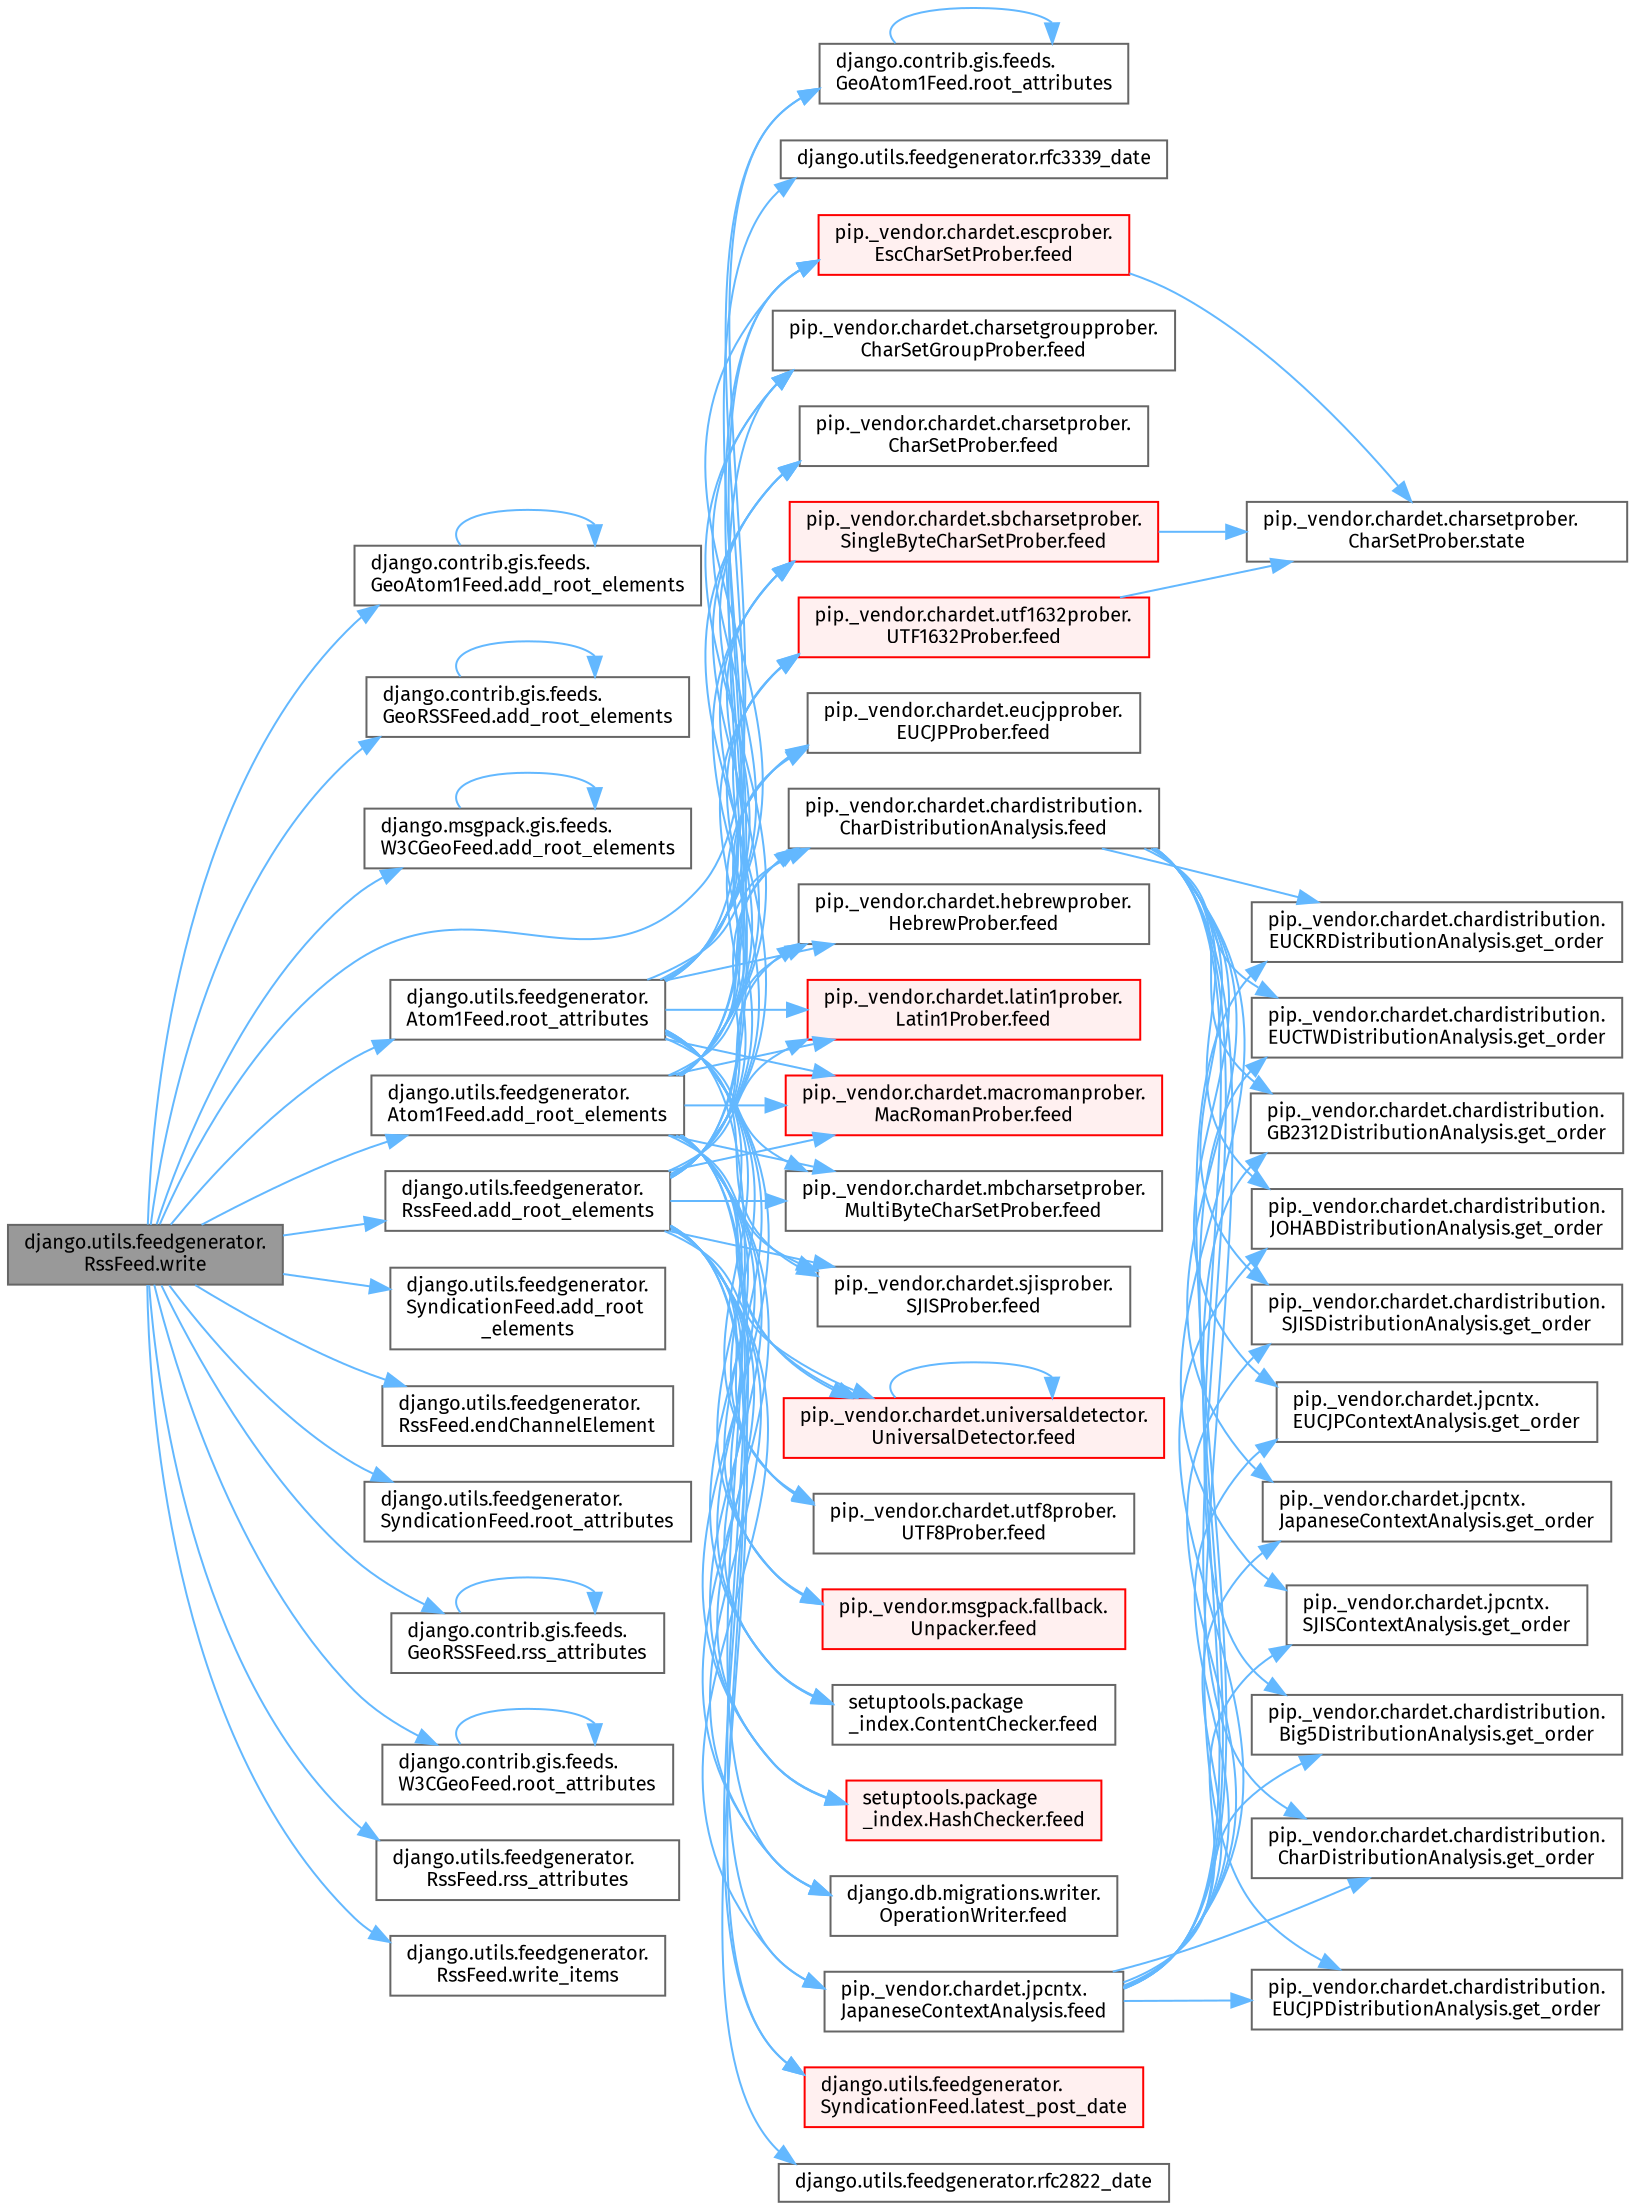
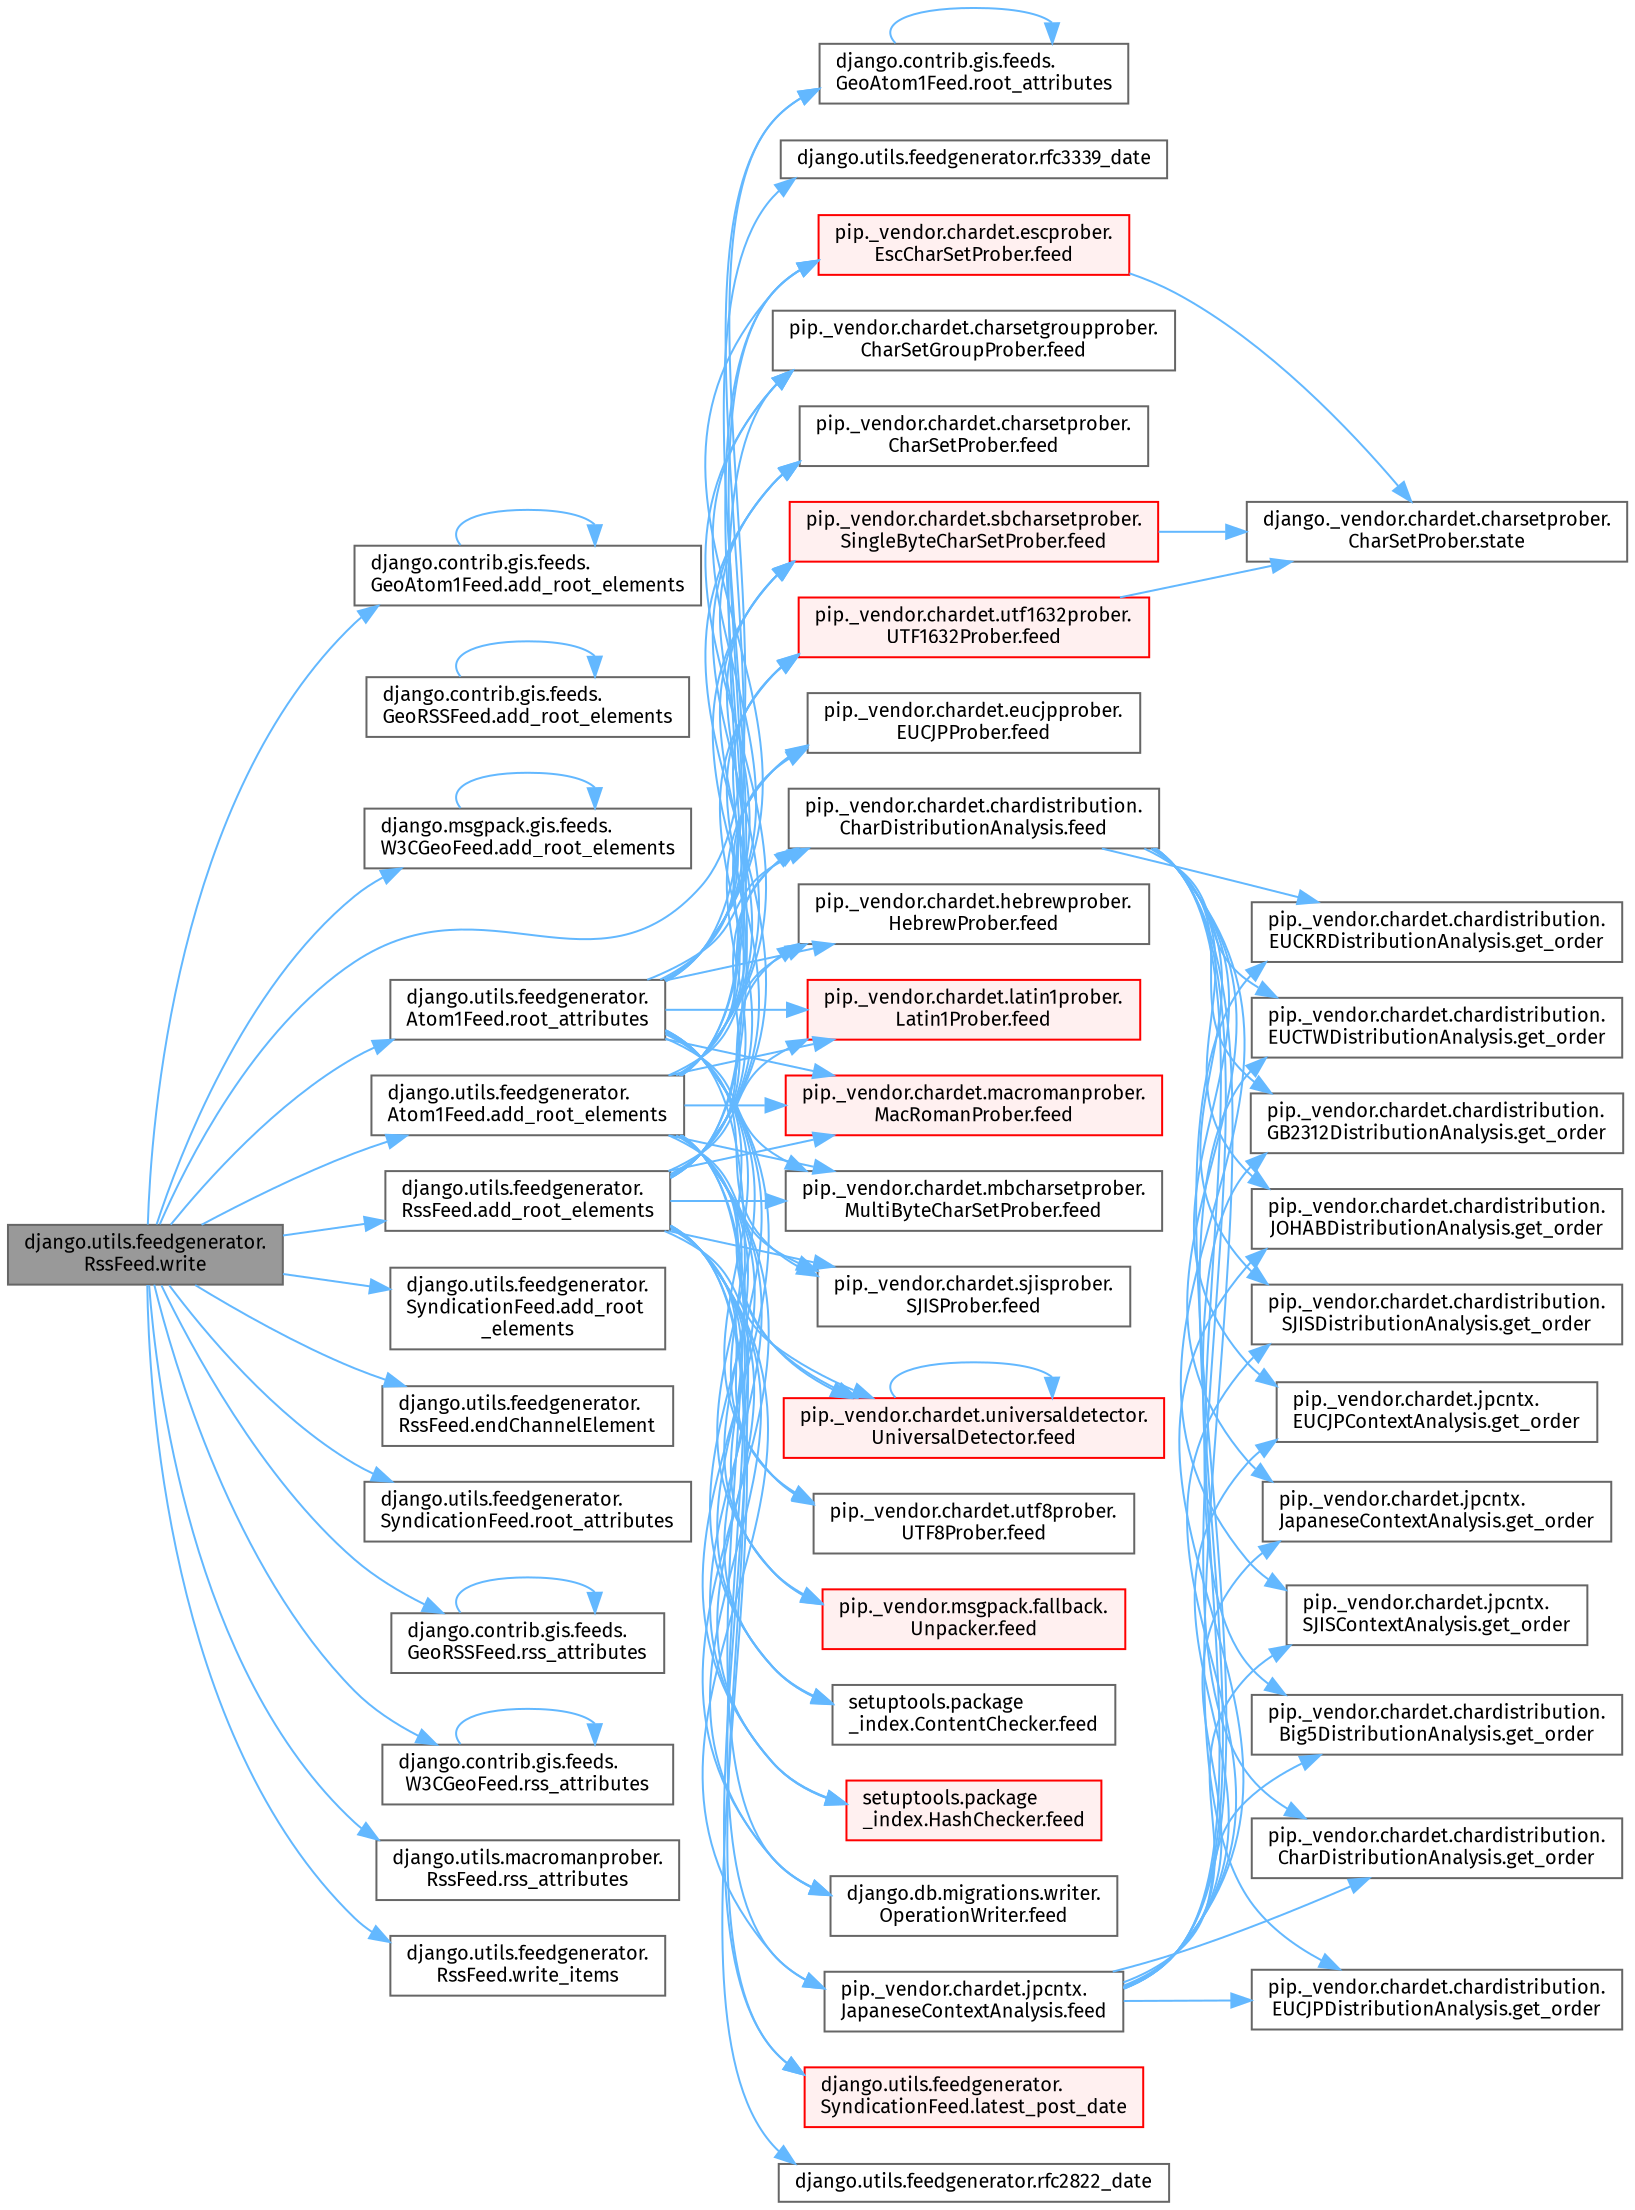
node "pip._vendor.chardet.charsetprober. CharSetProber.state": label "pip._vendor.chardet.charsetprober. CharSetProber.state" -> "django._vendor.chardet.charsetprober. CharSetProber.state"
edge "django.utils.feedgenerator. RssFeed.write" -> "django.contrib.gis.feeds. GeoRSSFeed.add_root_elements": removed
node "django.contrib.gis.feeds. W3CGeoFeed.root_attributes": label "django.contrib.gis.feeds. W3CGeoFeed.root_attributes" -> "django.contrib.gis.feeds. W3CGeoFeed.rss_attributes"
node "django.utils.feedgenerator. RssFeed.rss_attributes": label "django.utils.feedgenerator. RssFeed.rss_attributes" -> "django.utils.macromanprober. RssFeed.rss_attributes"
